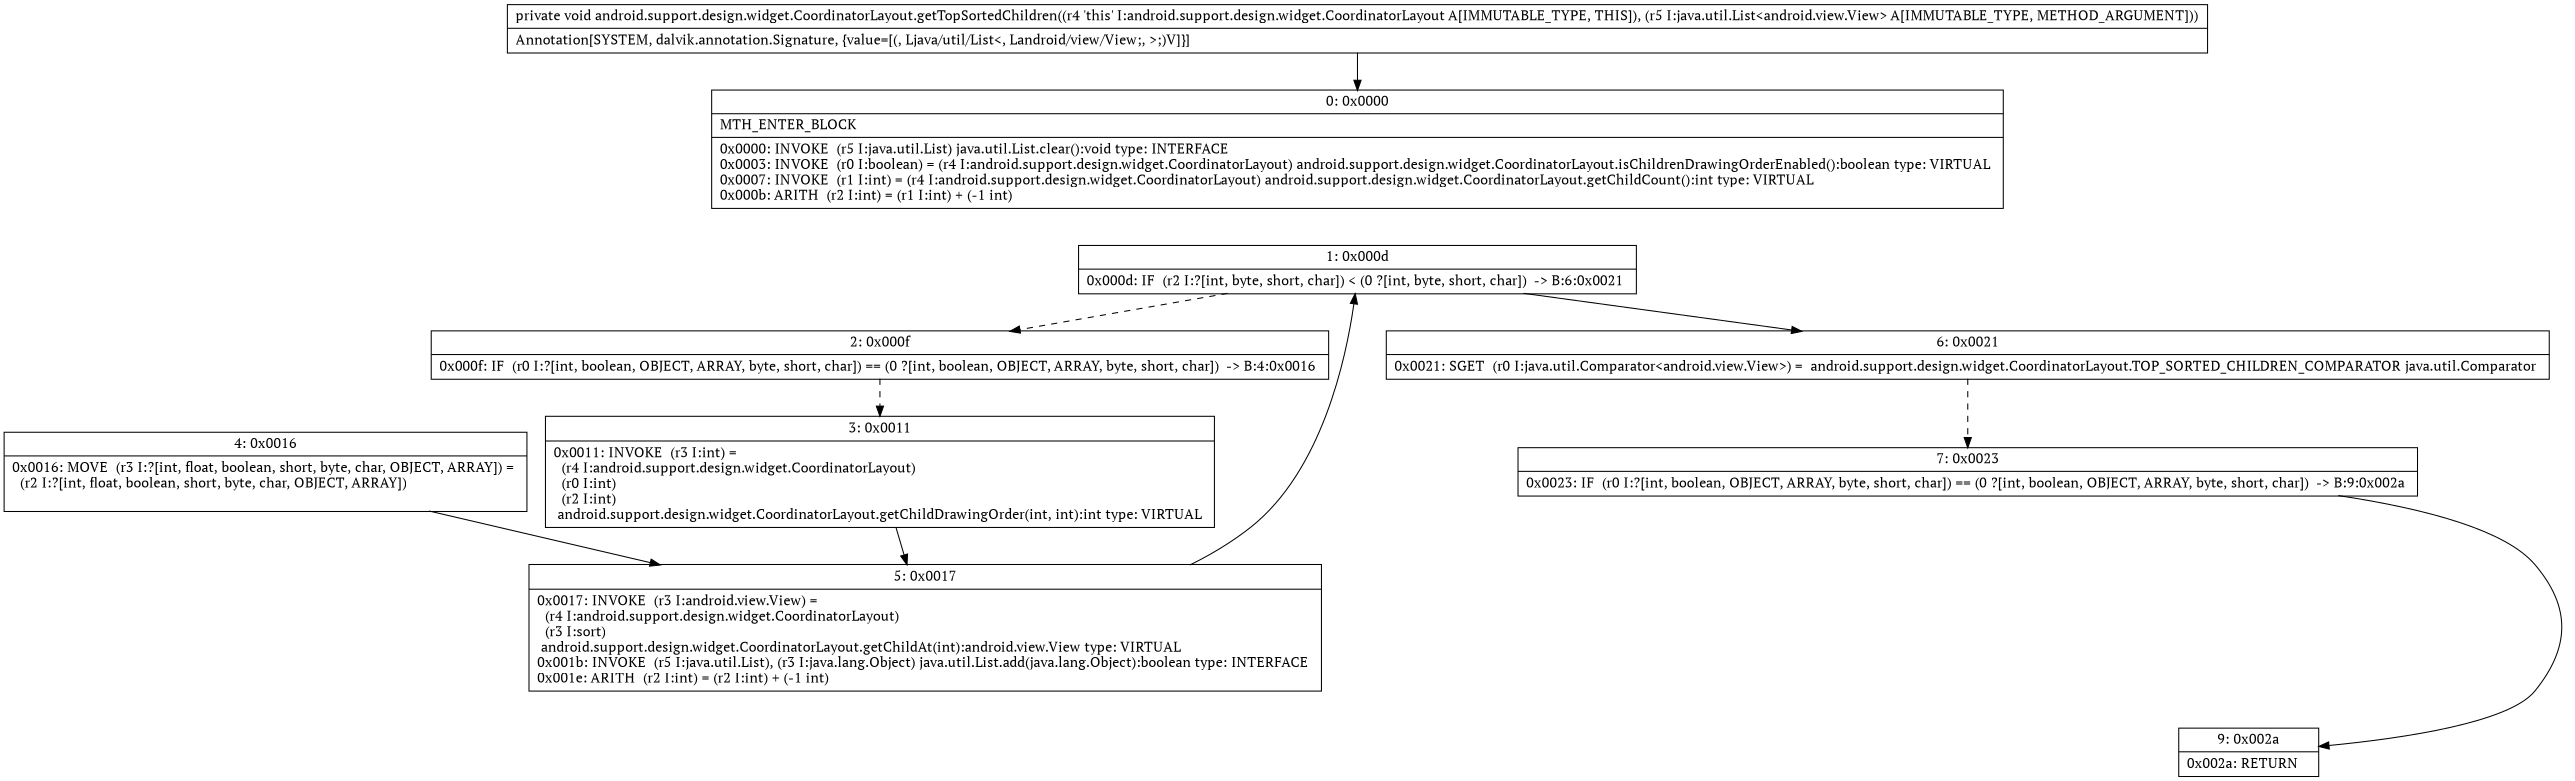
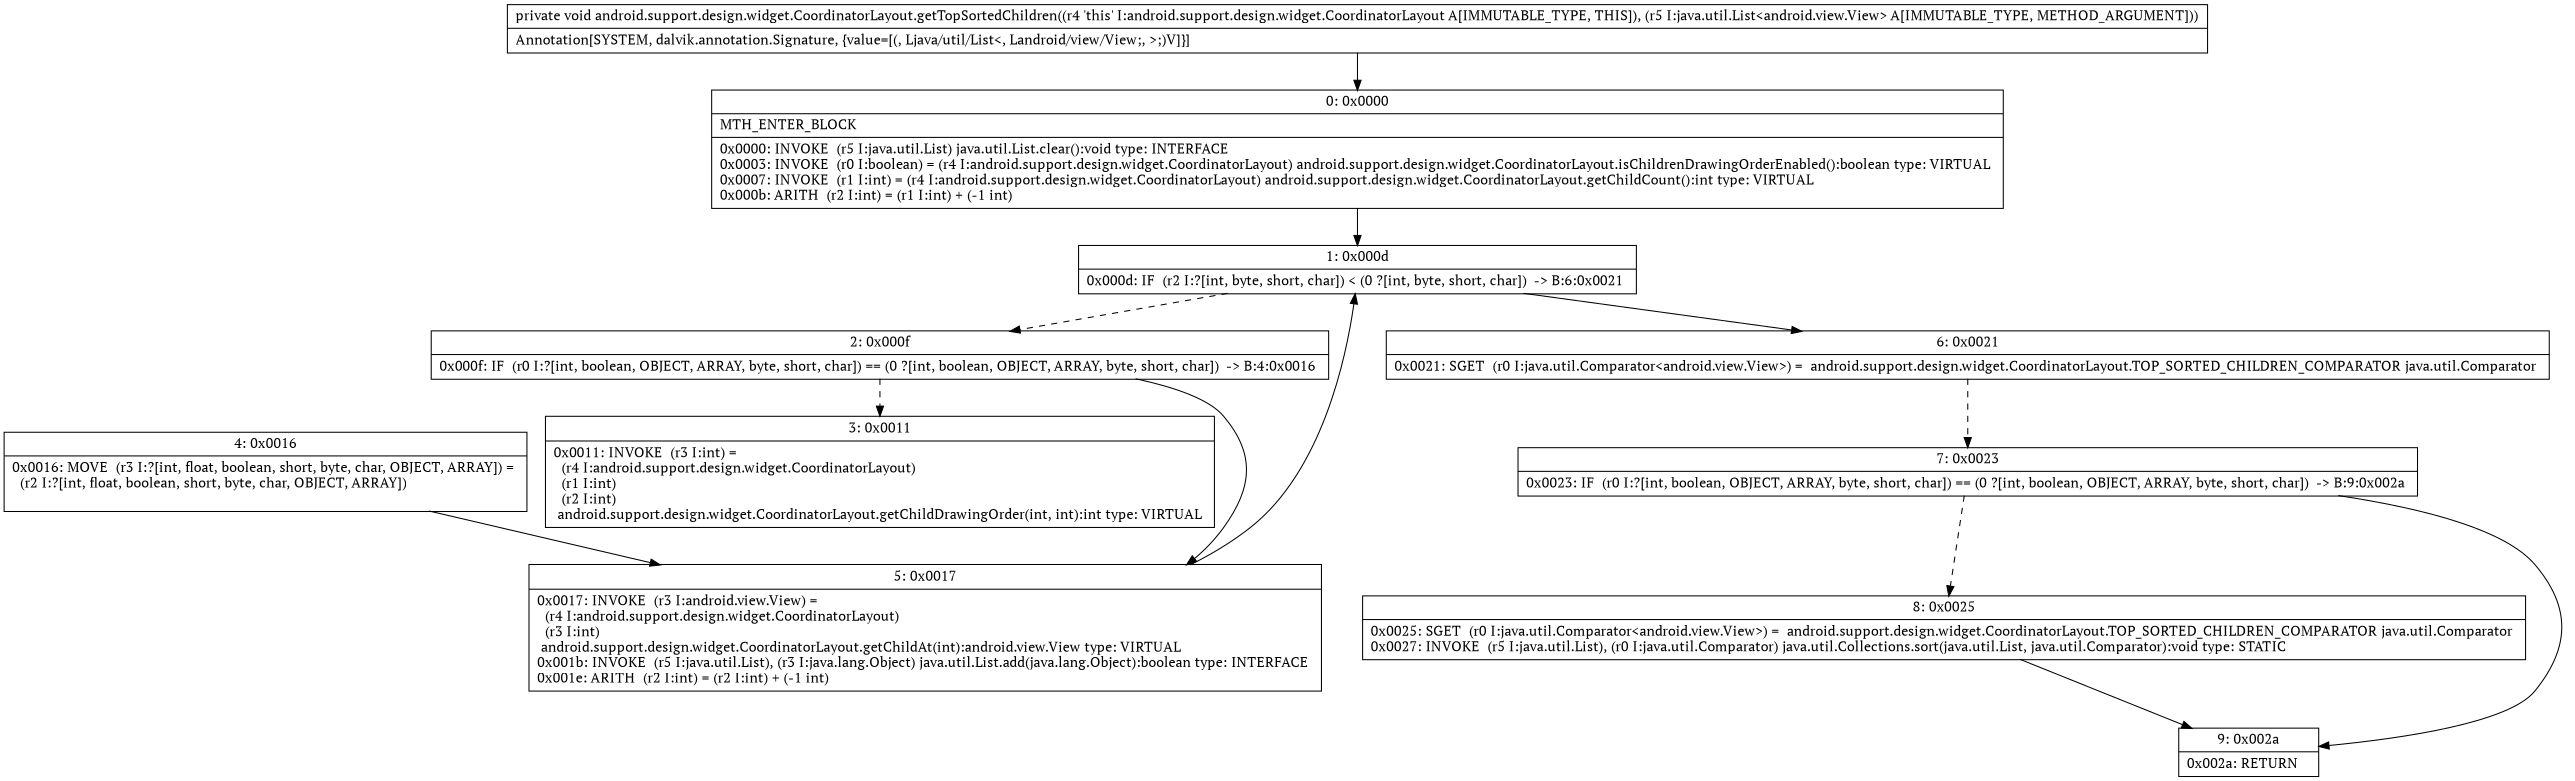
edge "0: 0x0000" -> "1: 0x000d": added
node "3: 0x0011": text "(r0 I:int)" -> "(r1 I:int)"
edge "3: 0x0011" -> "5: 0x0017": now "2: 0x000f" -> "5: 0x0017"
node "8: 0x0025": added
node "5: 0x0017": text "(r3 I:sort)" -> "(r3 I:int)"
